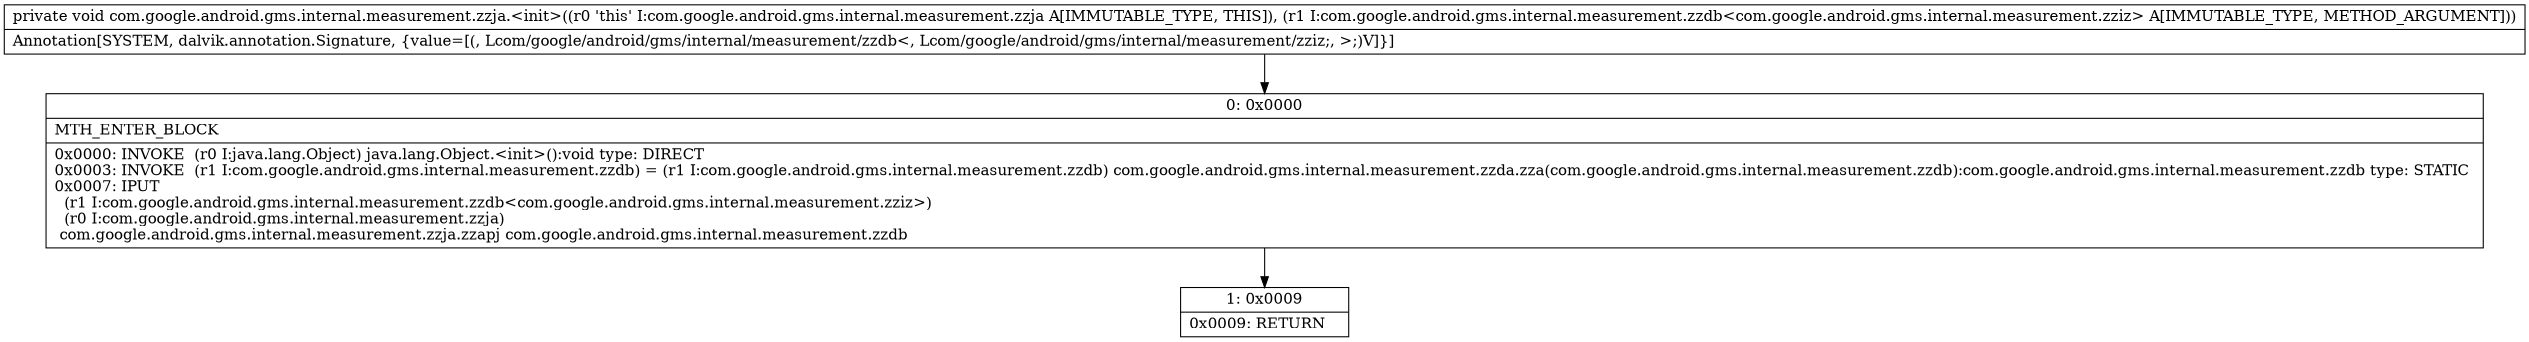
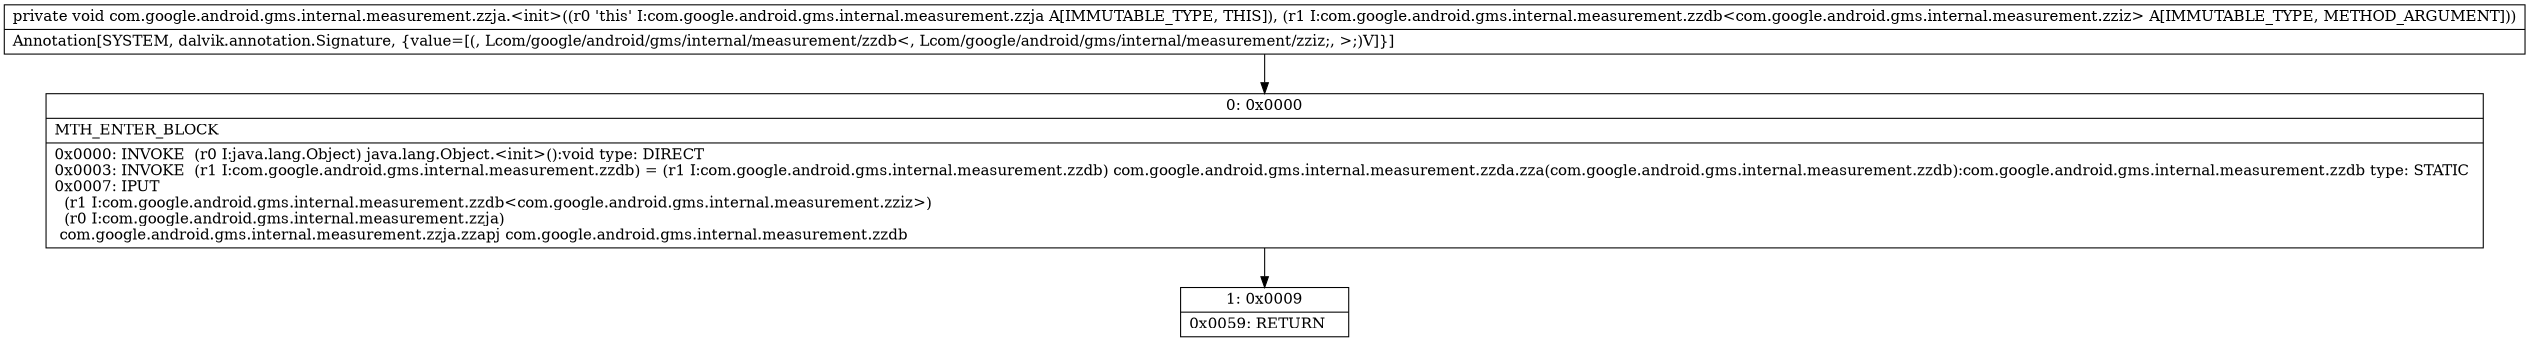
node "1: 0x0009": text "0x0009: RETURN" -> "0x0059: RETURN"
